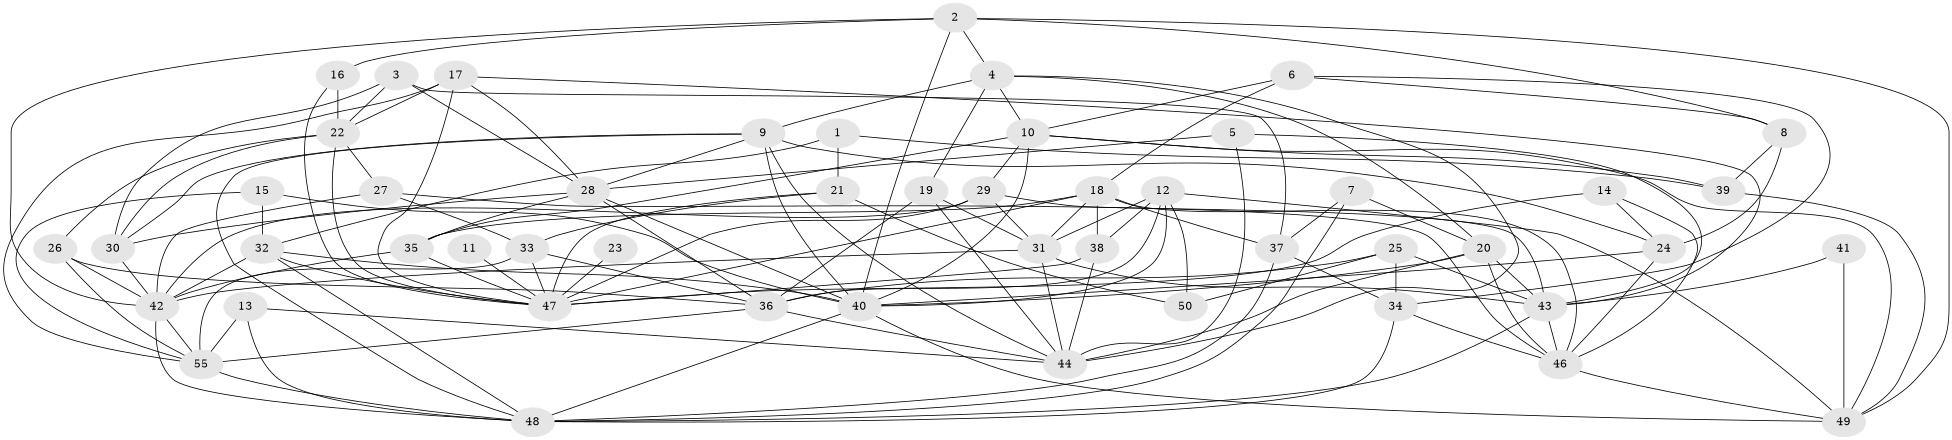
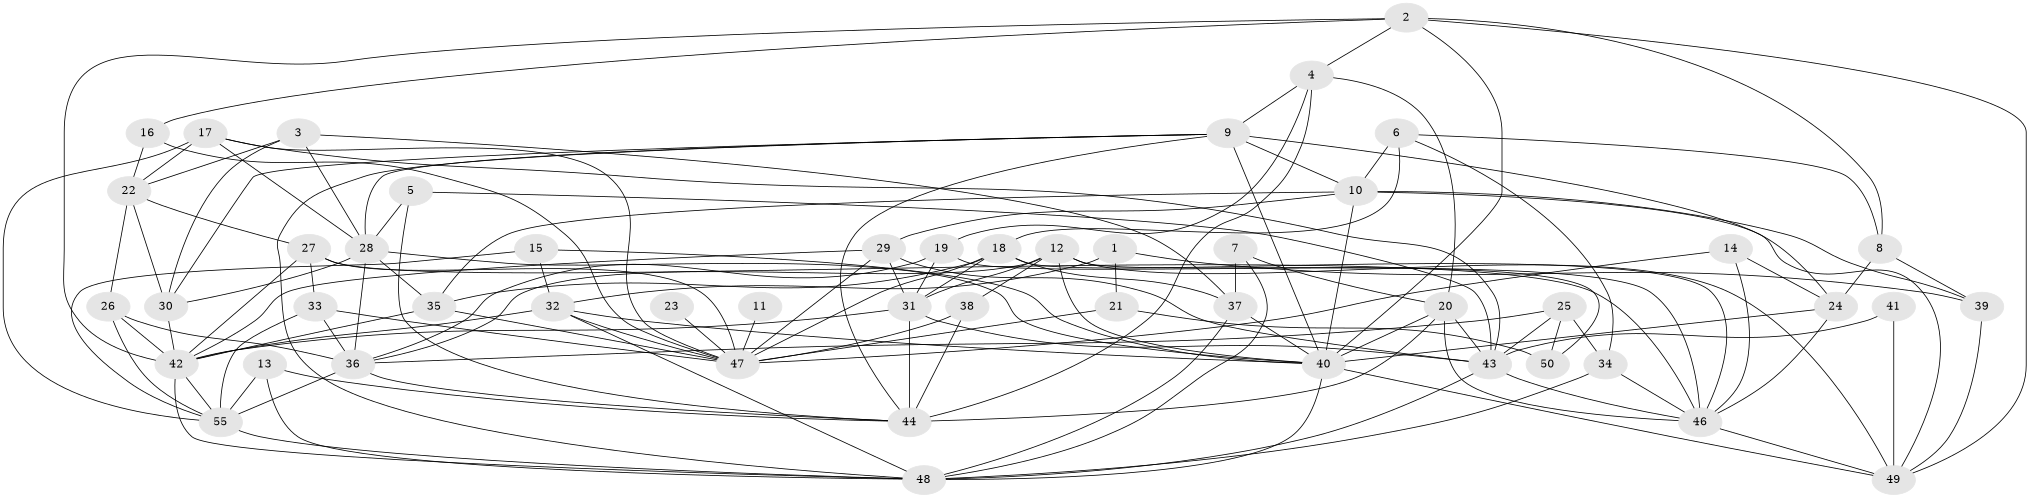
edge "4" -- "10": now "9" -- "10"
edge "21" -- "33": removed
edge "18" -- "38": removed
edge "22" -- "47": now "27" -- "47"
edge "19" -- "44": now "19" -- "46"
edge "37" -- "34": now "37" -- "40"
